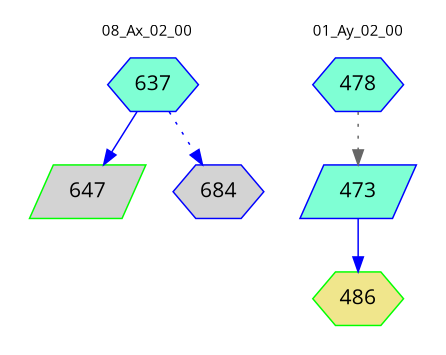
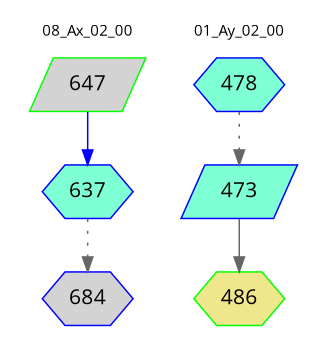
edge "637" -> "647": reversed
edge "637" -> "684": color blue -> gray40
edge "473" -> "486": color blue -> gray40
